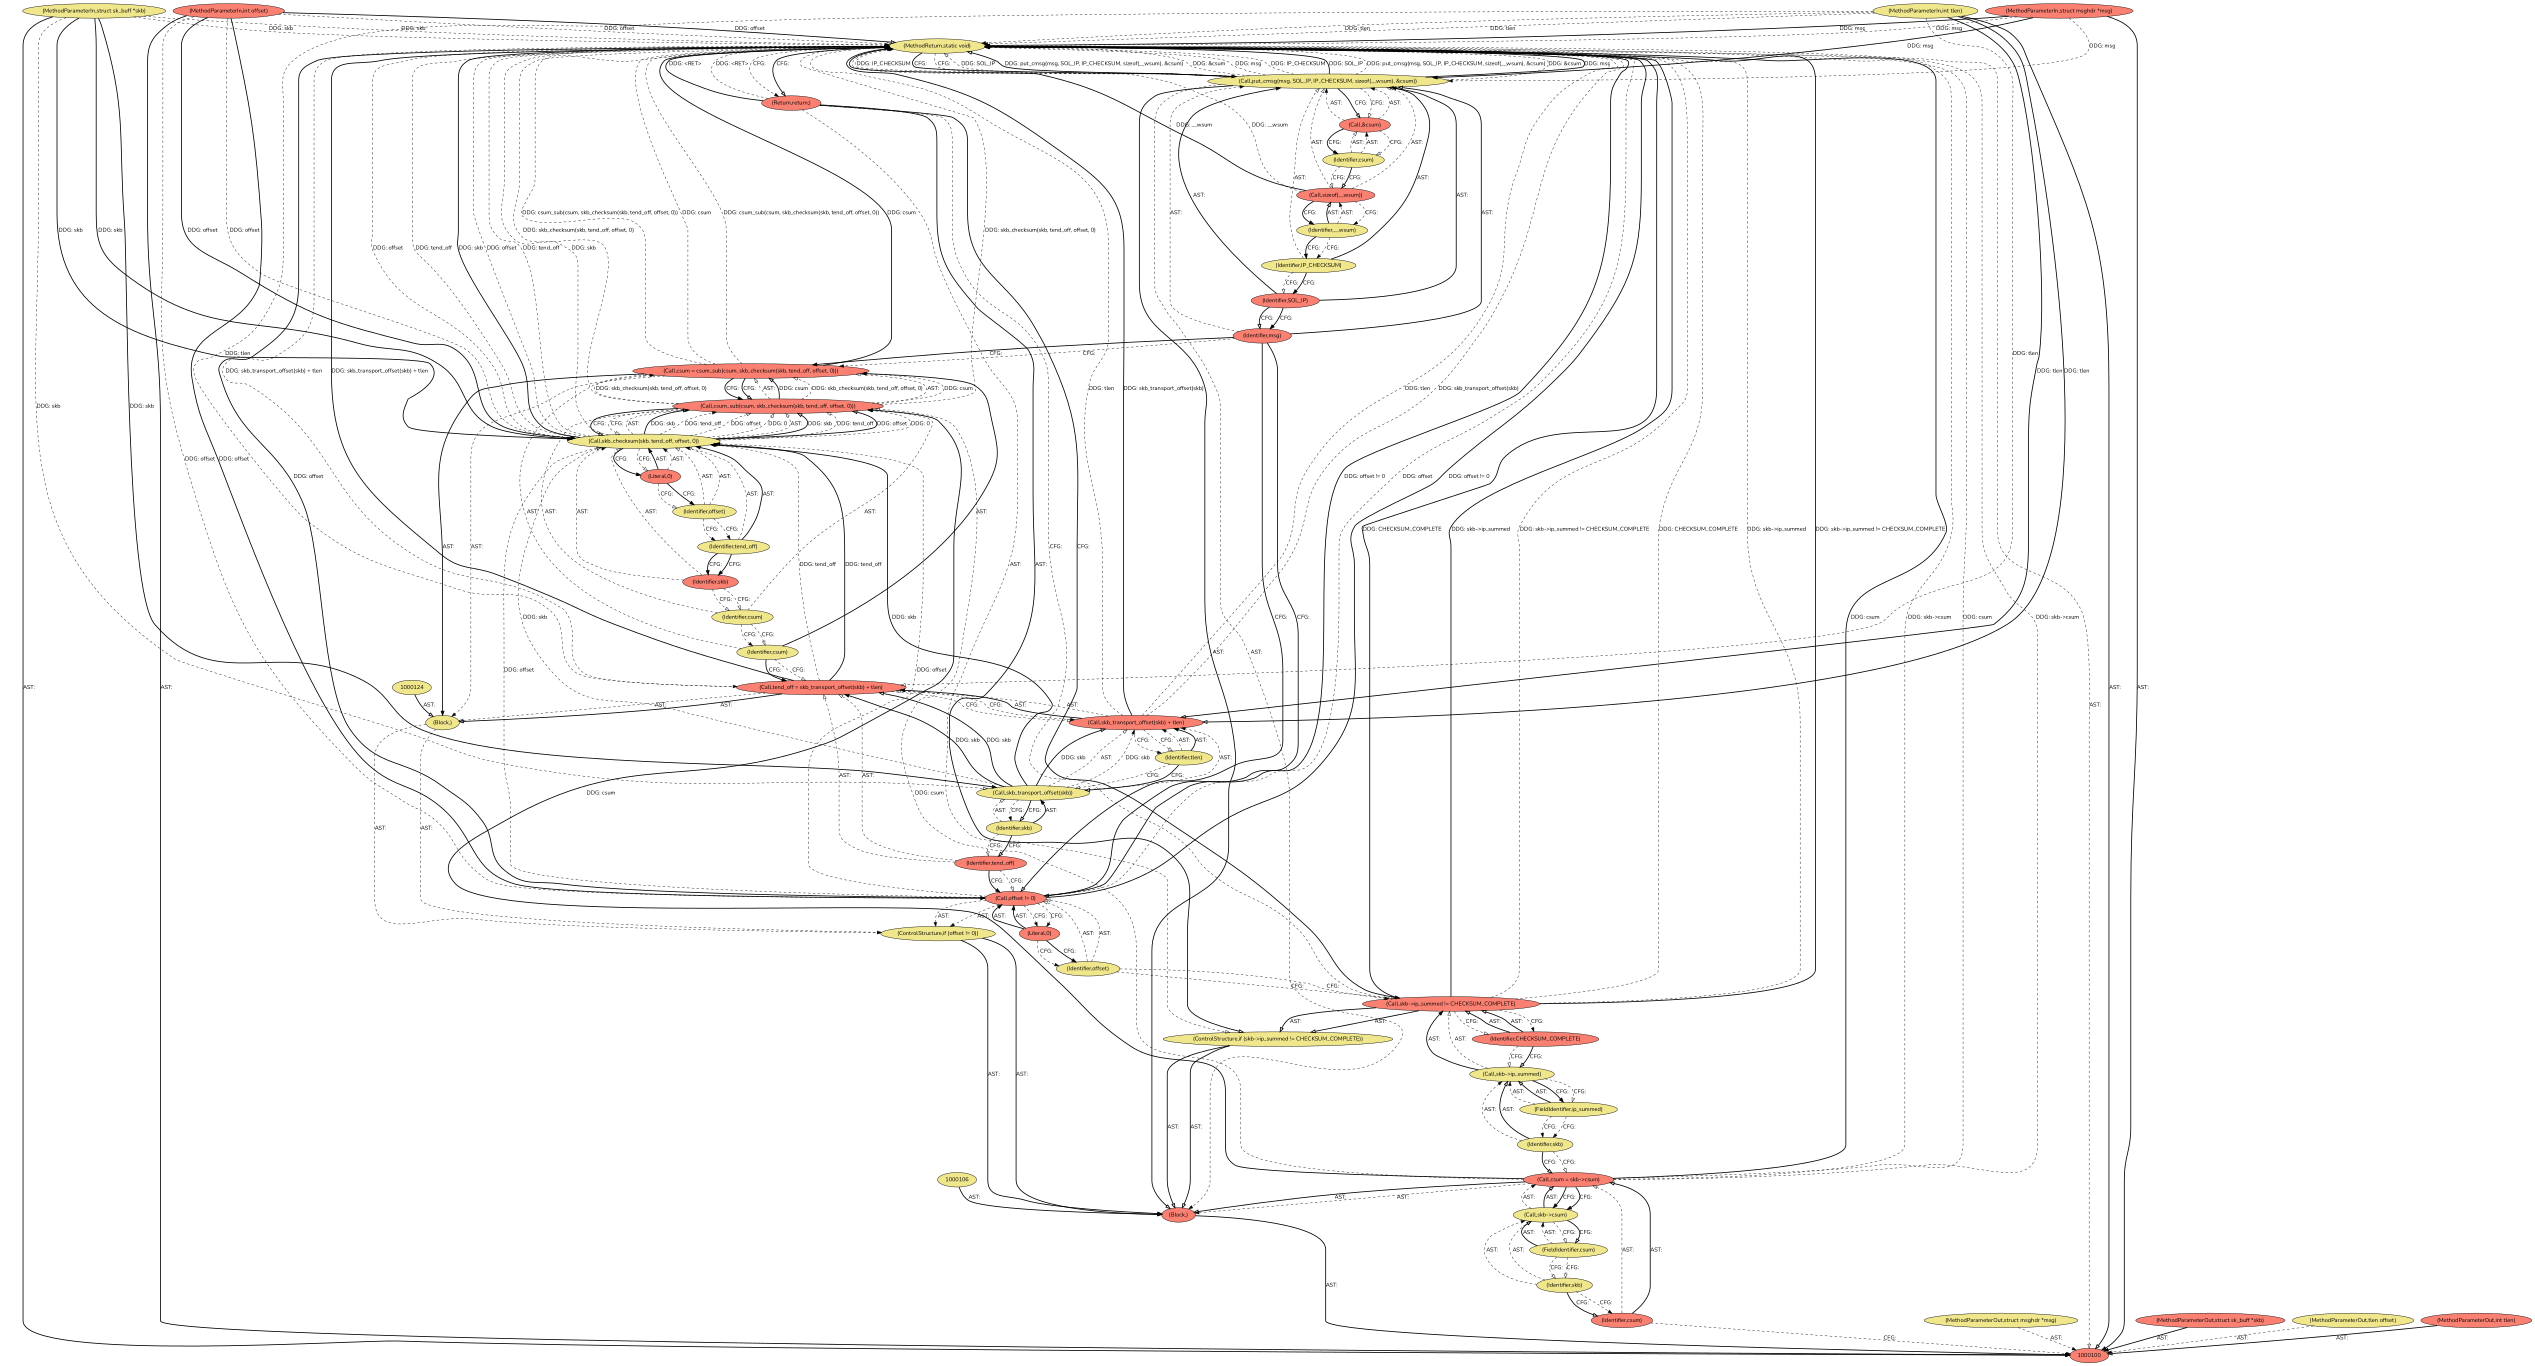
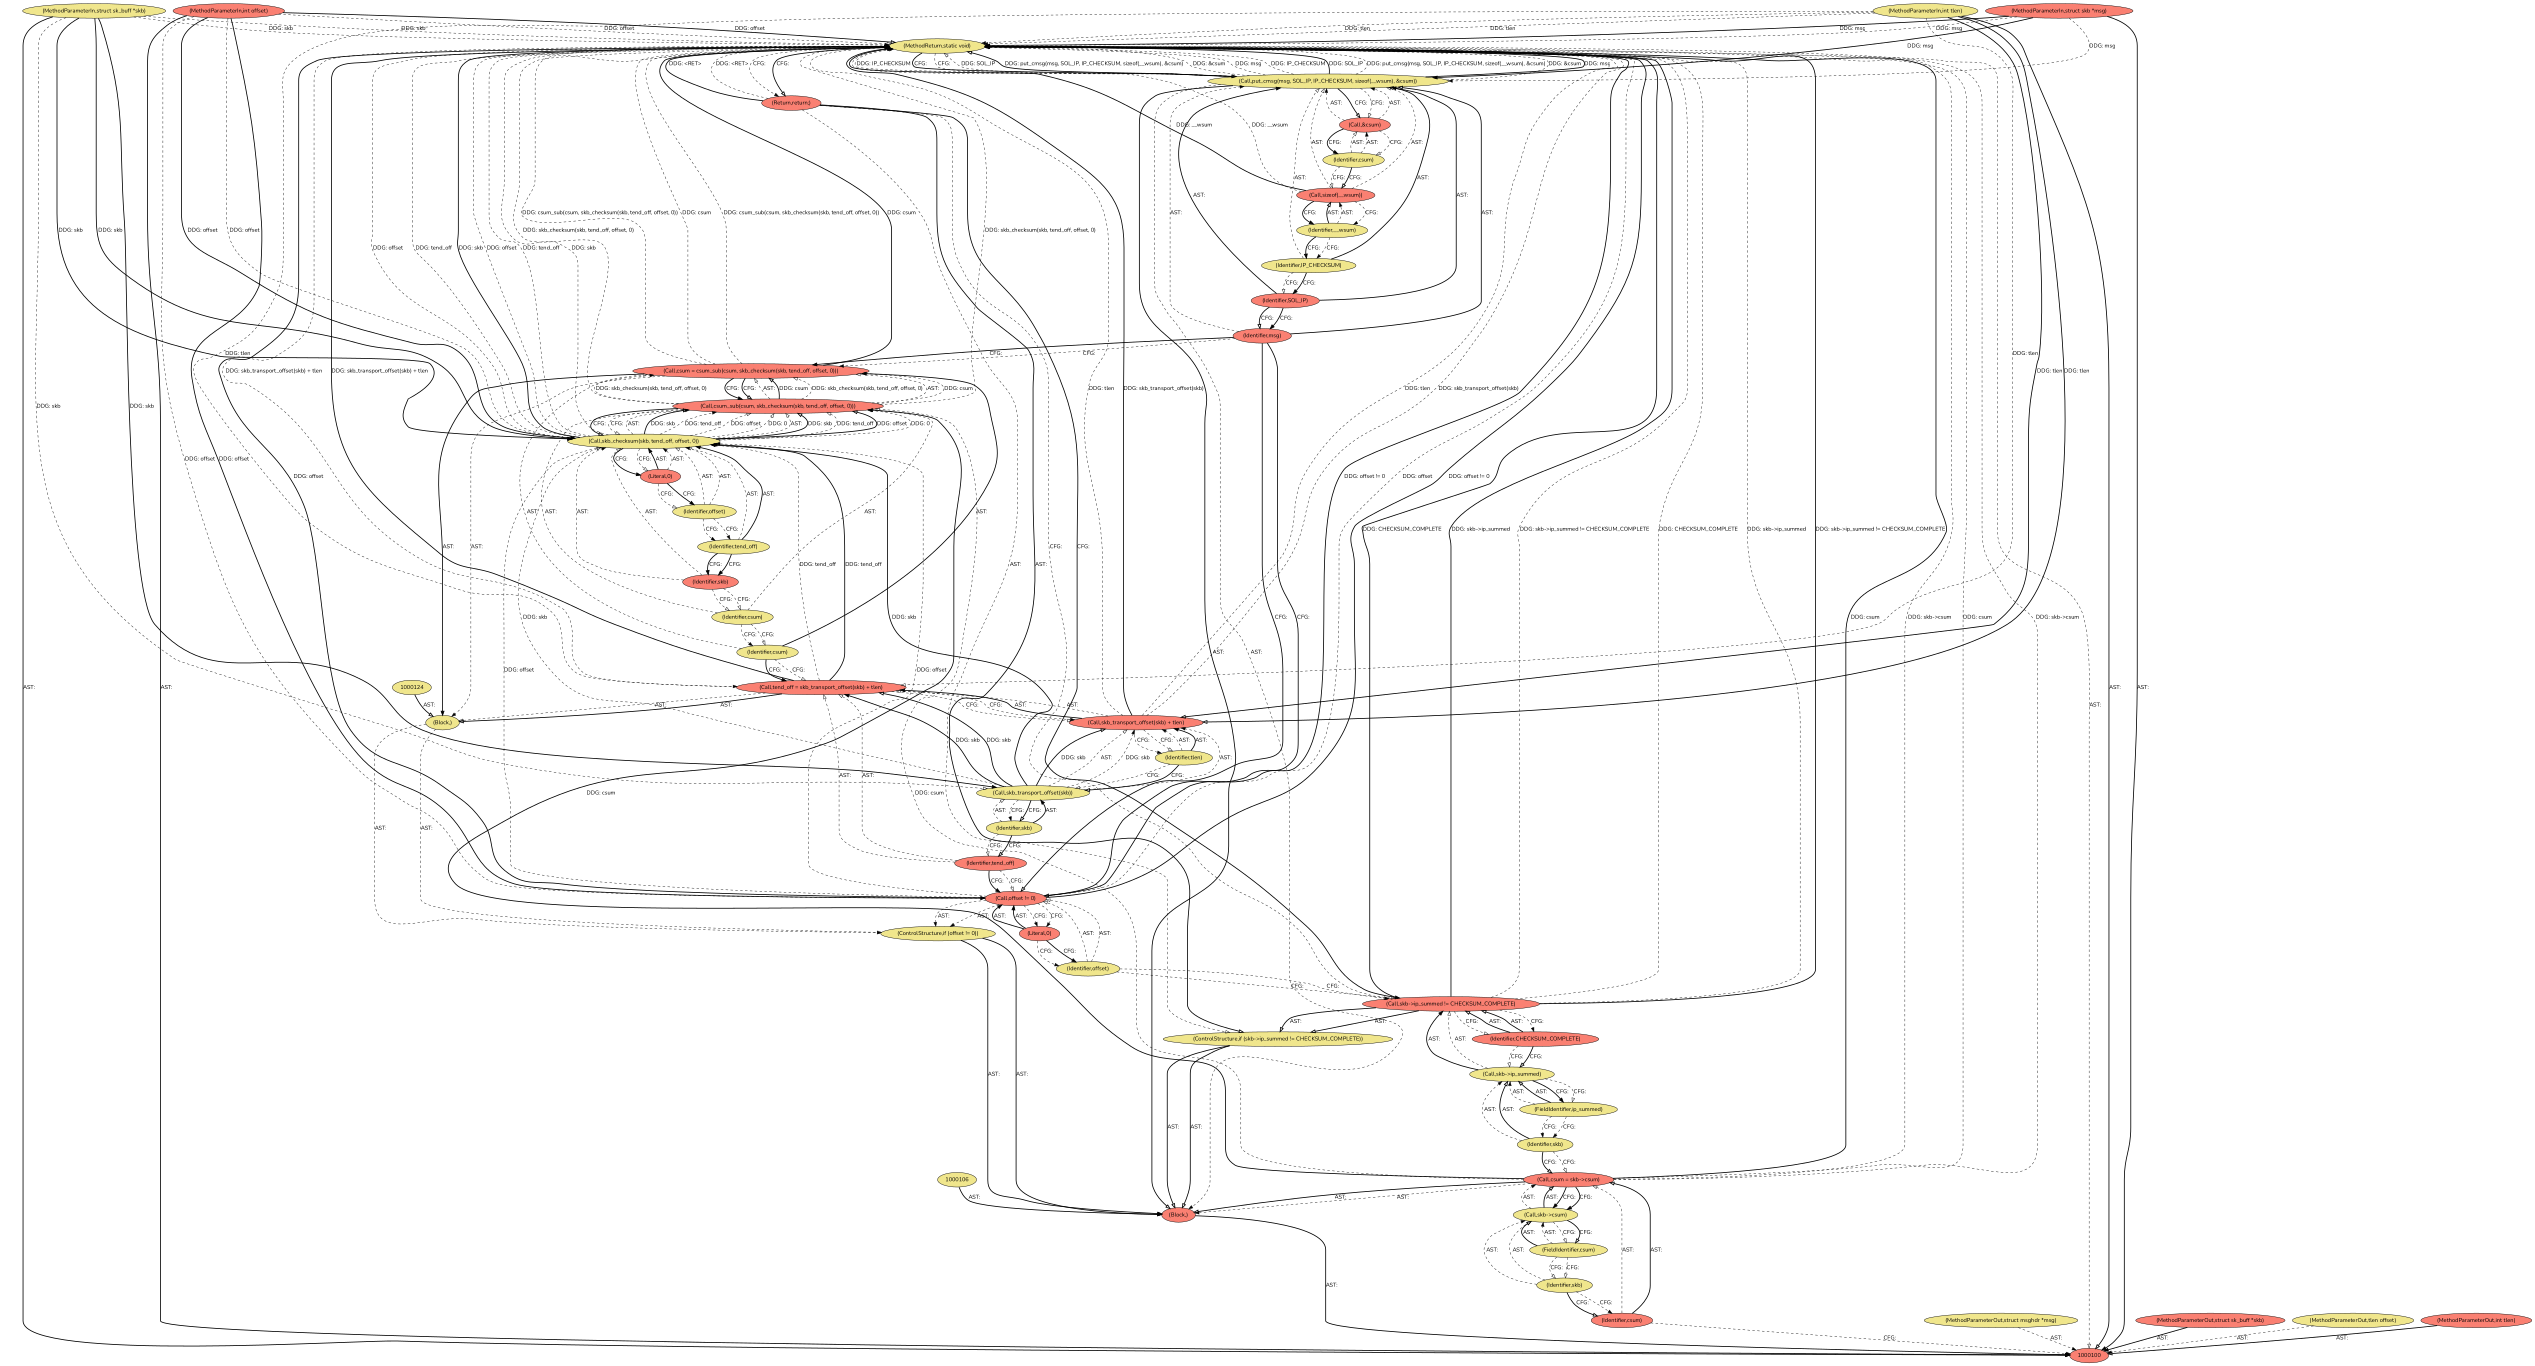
node "(MethodParameterIn,struct msghdr *msg)": label "(MethodParameterIn,struct msghdr *msg)" -> "(MethodParameterIn,struct skb *msg)"
